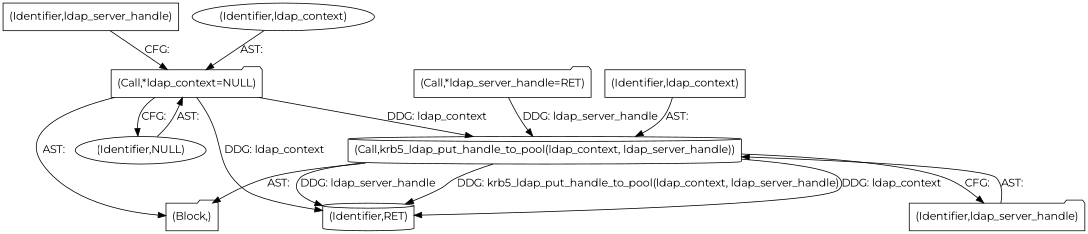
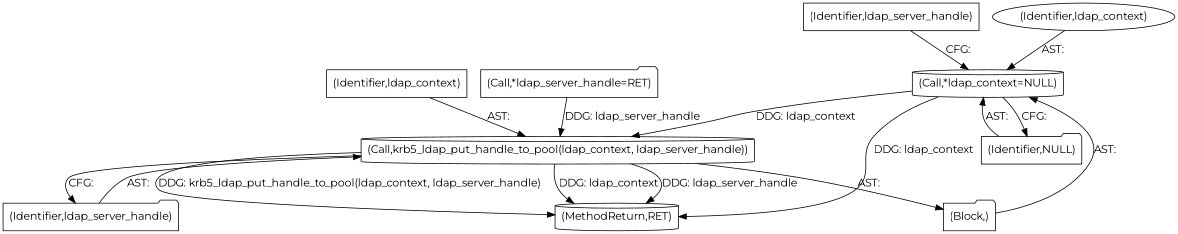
node "(Call,*ldap_context=NULL)": shape folder -> cylinder
node "(Identifier,NULL)": shape ellipse -> folder
edge "(Call,*ldap_context=NULL)" -> "(Block,)": reversed
node "(Identifier,RET)": label "(Identifier,RET)" -> "(MethodReturn,RET)"
